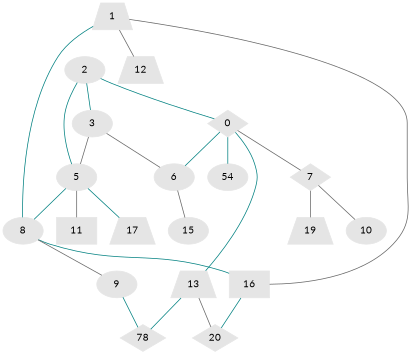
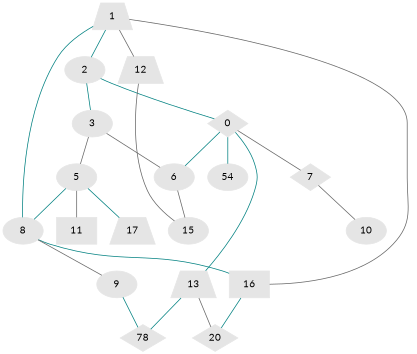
edge "2" -- "5": now "2" -- "1"
edge "12" -- "15": added
node "19": removed
